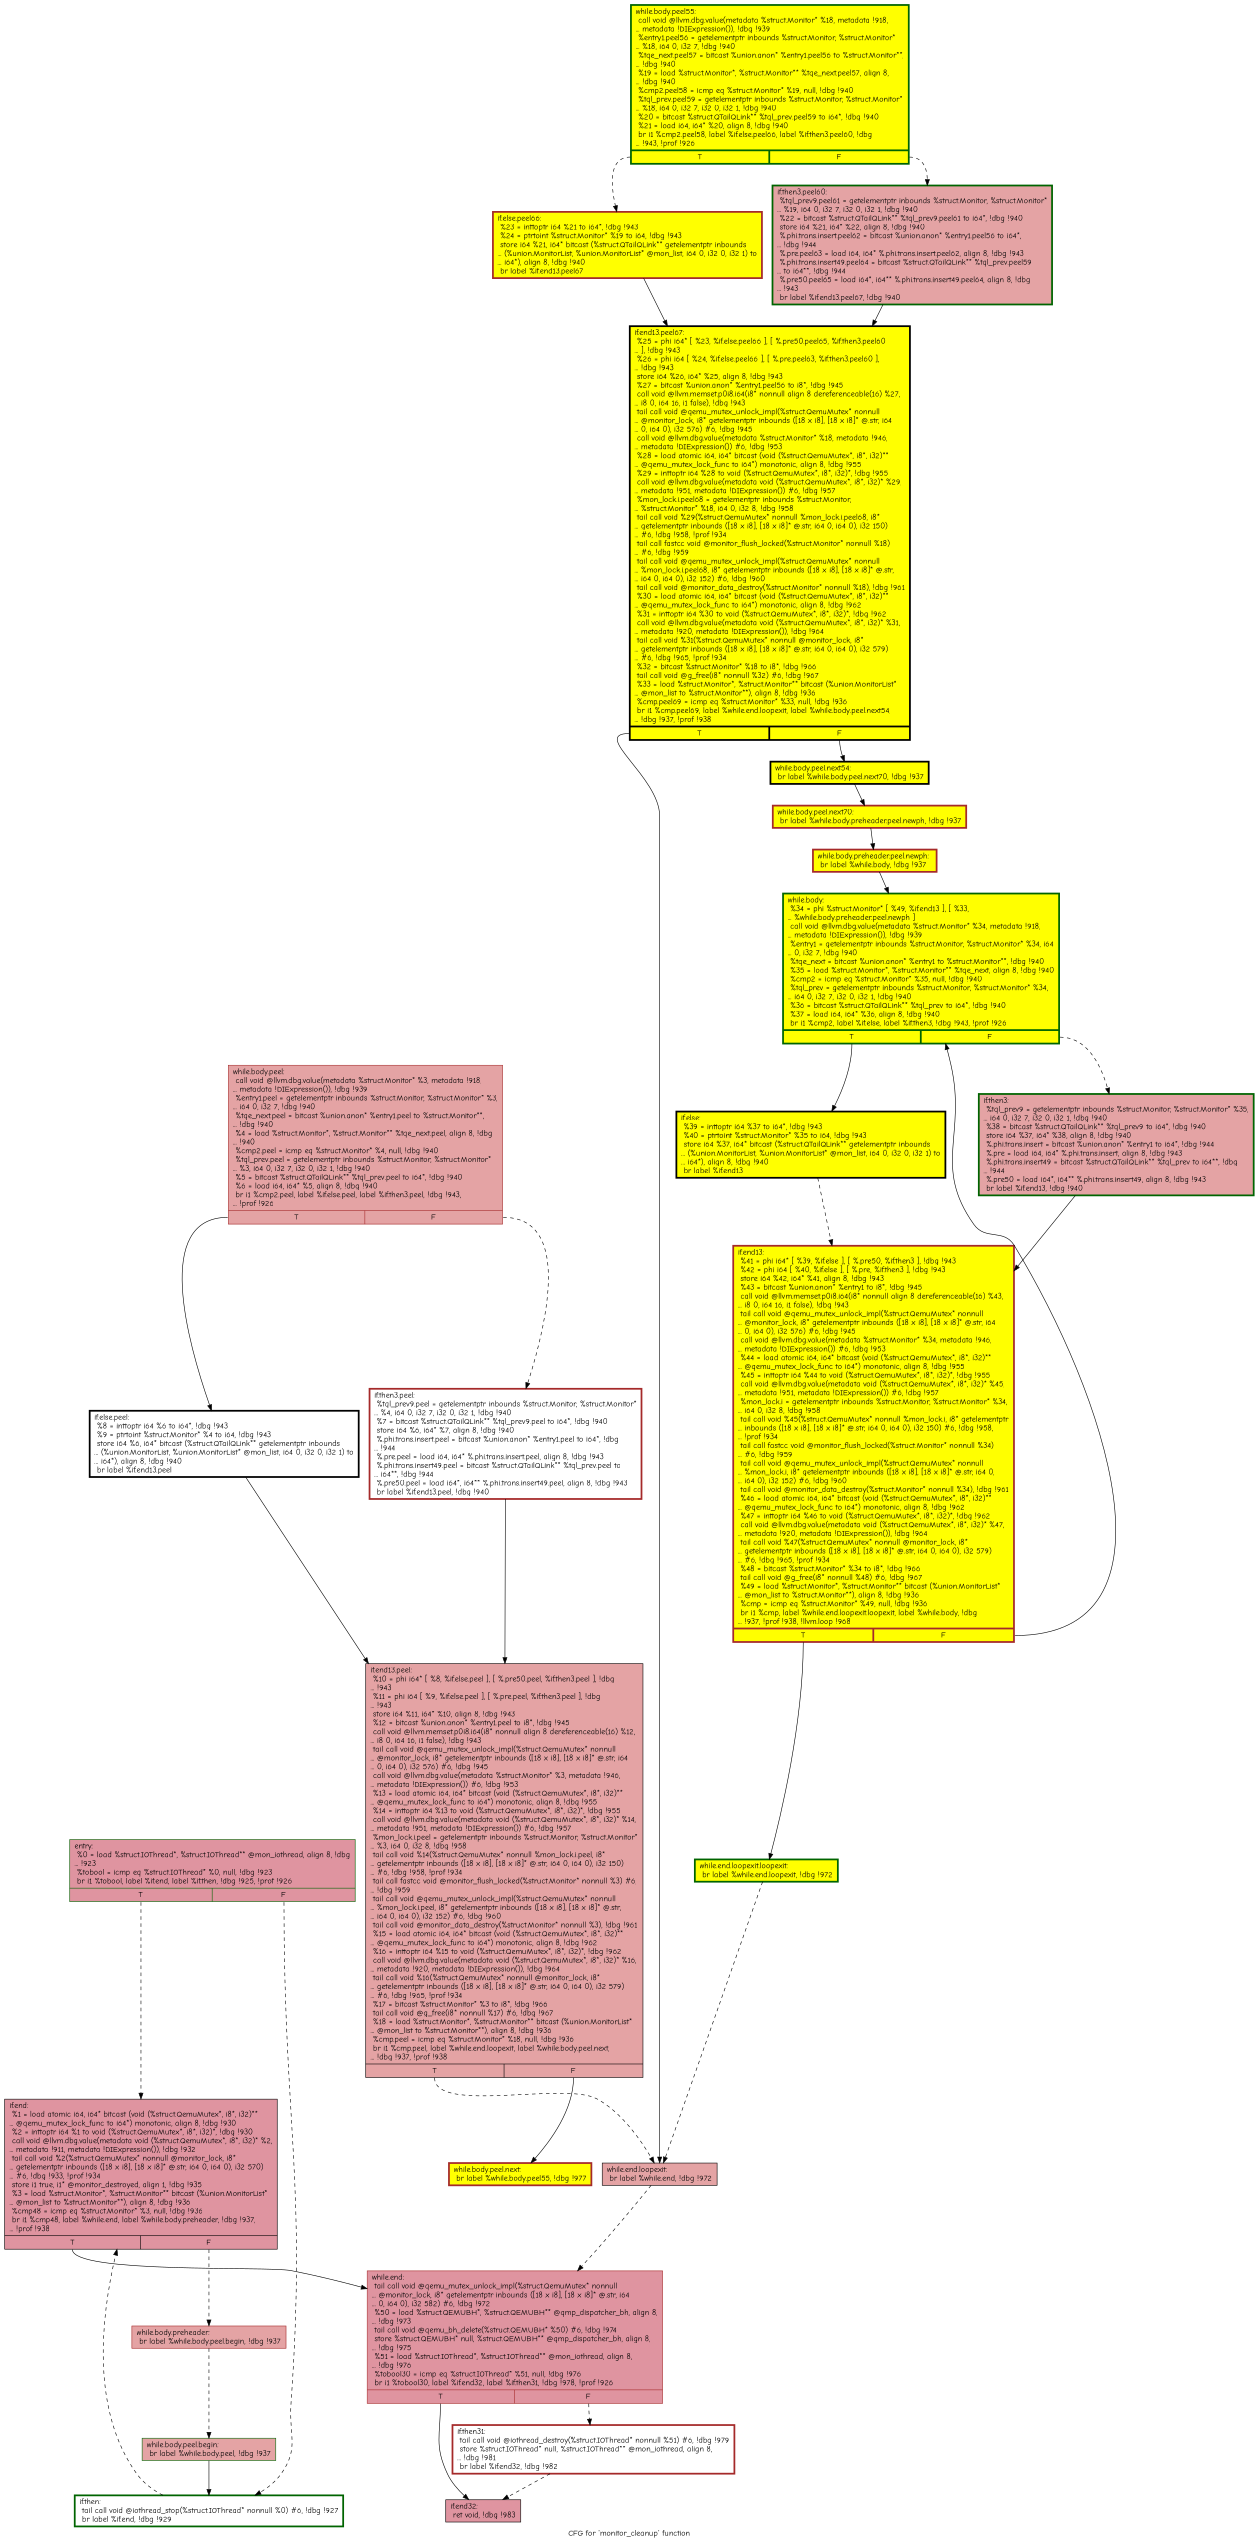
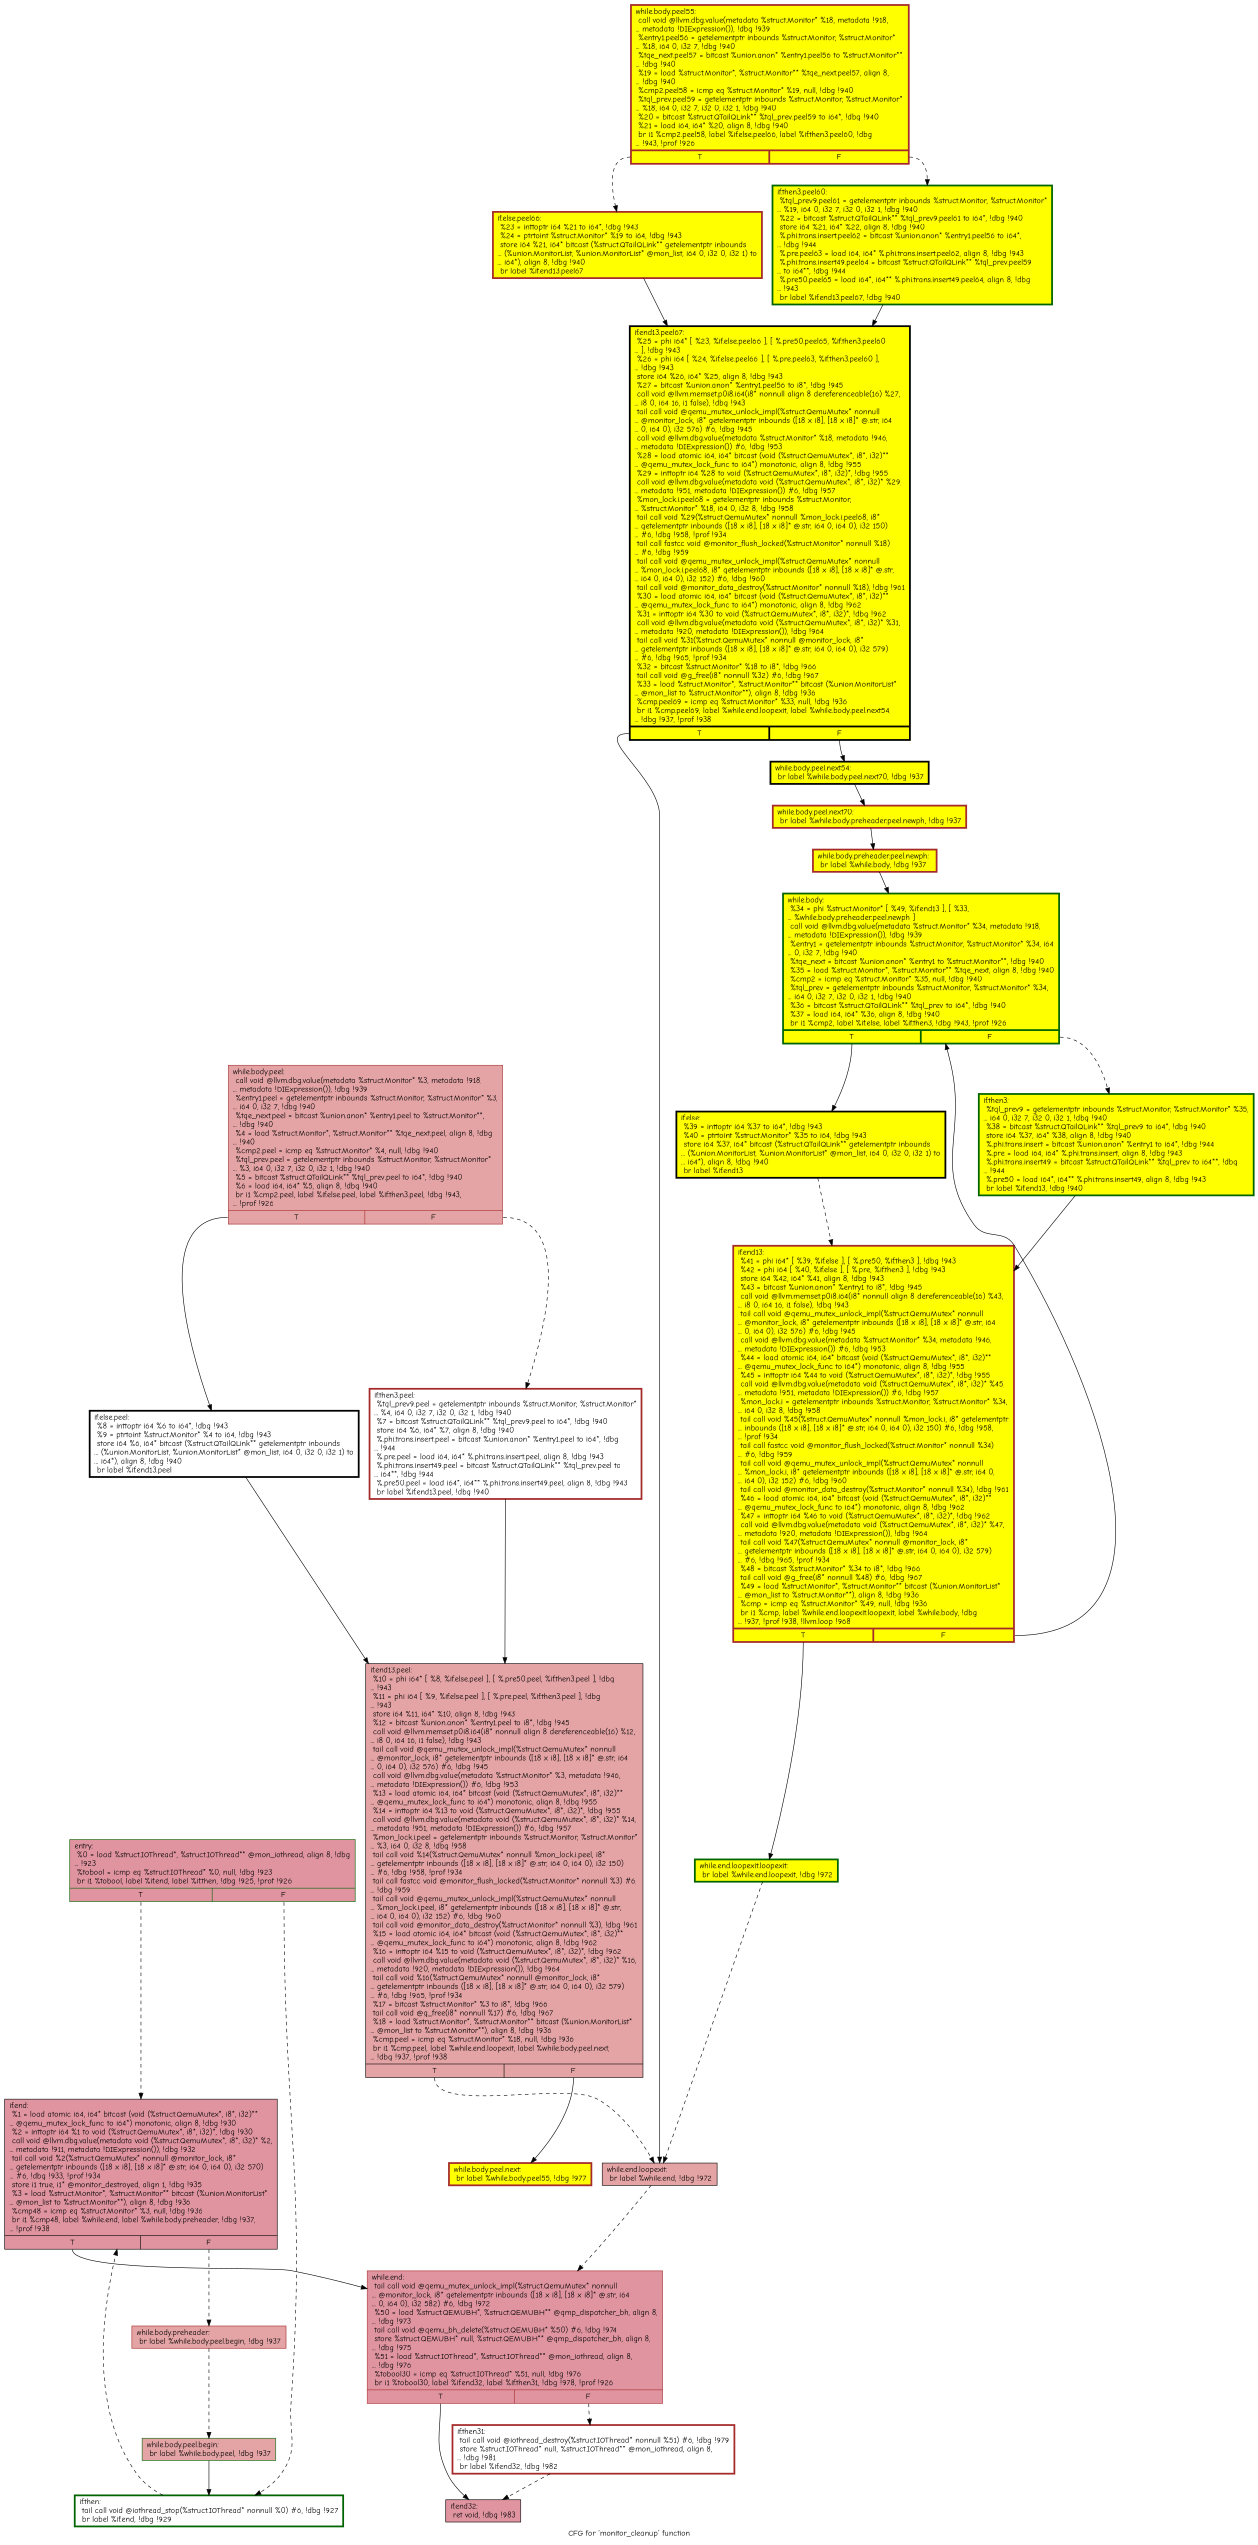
node "while.body.peel55:": color darkgreen -> brown
node "if.then3.peel60:": fillcolor #c32e3170 -> yellow
node "if.then3:": fillcolor #c32e3170 -> yellow
